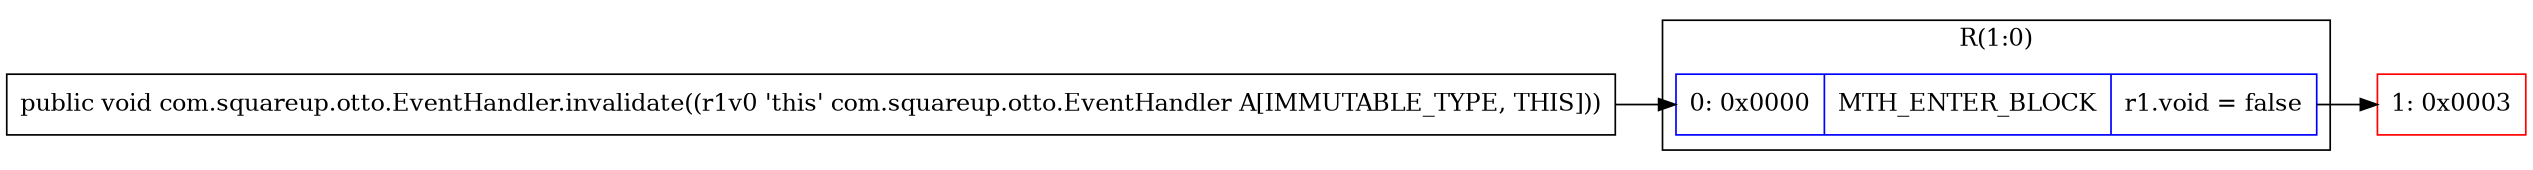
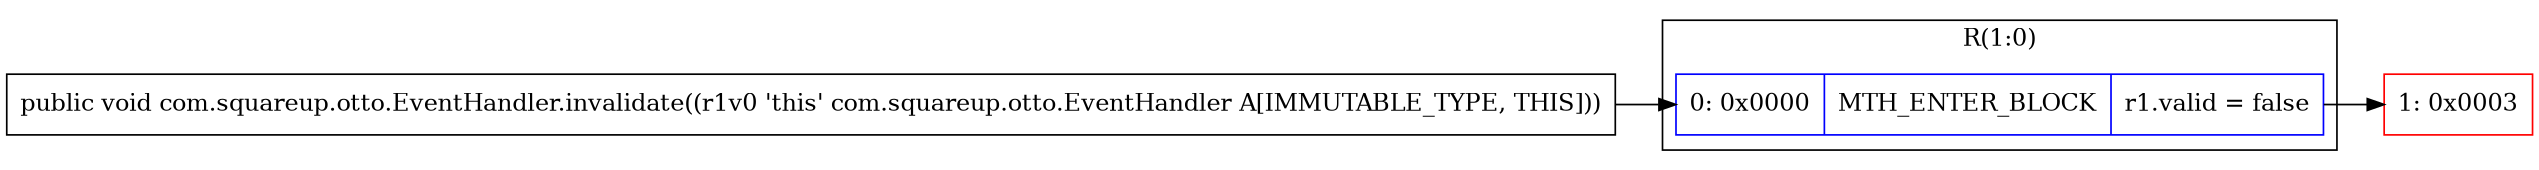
node "0: 0x0000": text "r1.void = false" -> "r1.valid = false"
